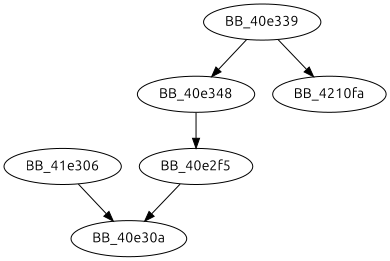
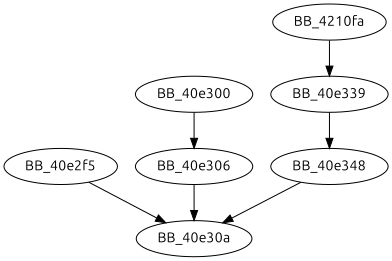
edge "BB_40e339" -> "BB_4210fa": reversed
node "BB_40e300": added
edge "BB_40e348" -> "BB_40e2f5": now "BB_40e348" -> "BB_40e30a"
node "BB_41e306": label "BB_41e306" -> "BB_40e306"
